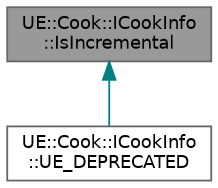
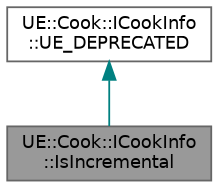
edge "UE::Cook::ICookInfo ::UE_DEPRECATED" -> "UE::Cook::ICookInfo ::IsIncremental": reversed
